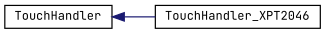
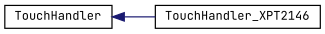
node "TouchHandler_XPT2046": label "TouchHandler_XPT2046" -> "TouchHandler_XPT2146"
